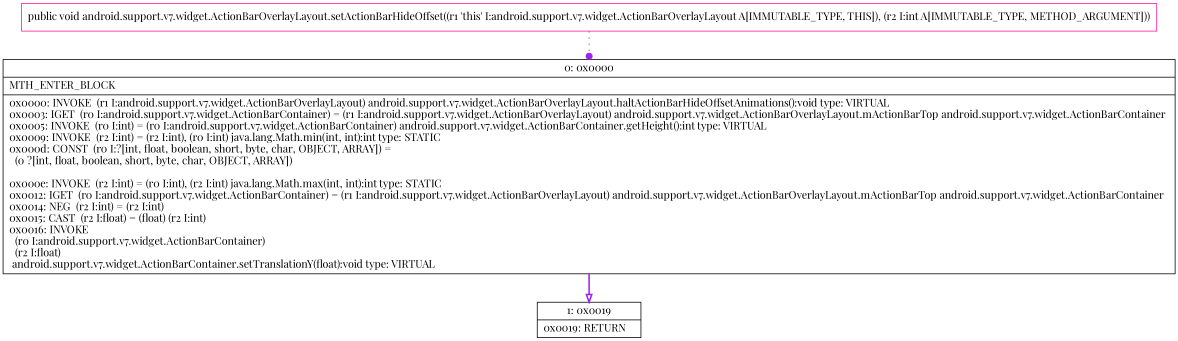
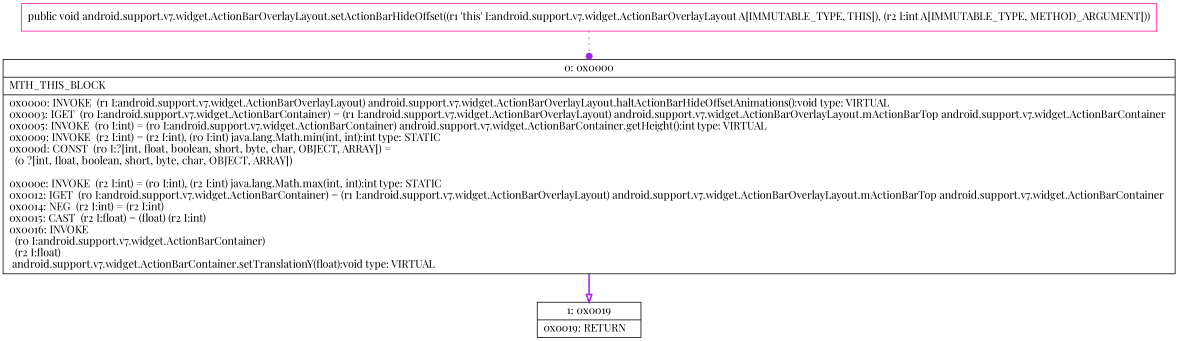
node "0: 0x0000": text "MTH_ENTER_BLOCK" -> "MTH_THIS_BLOCK"
